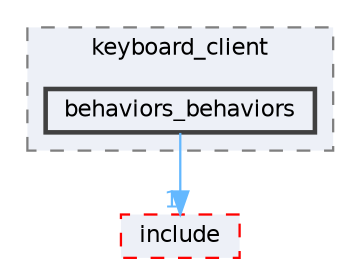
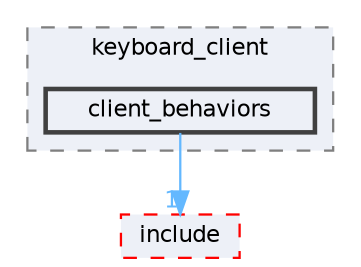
node "behaviors_behaviors": label "behaviors_behaviors" -> "client_behaviors"
